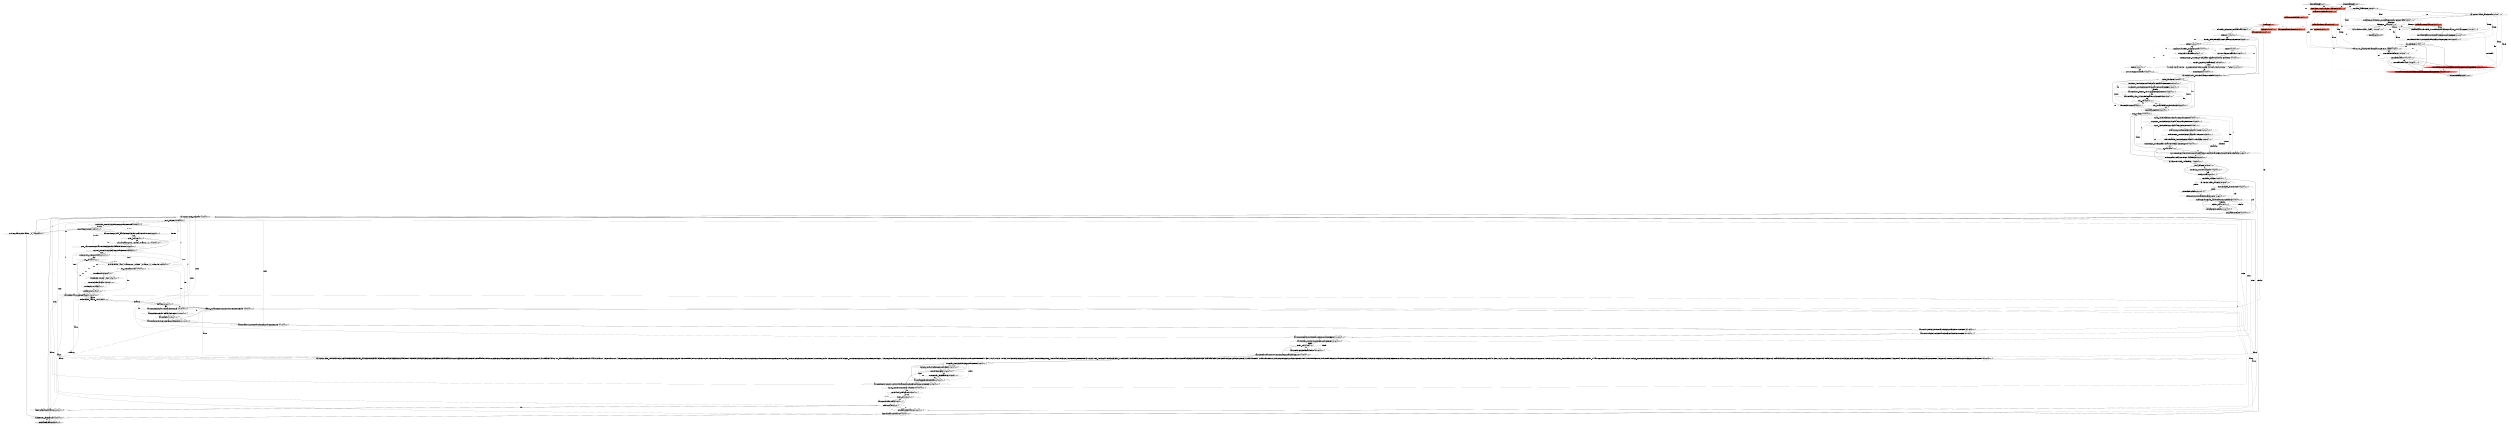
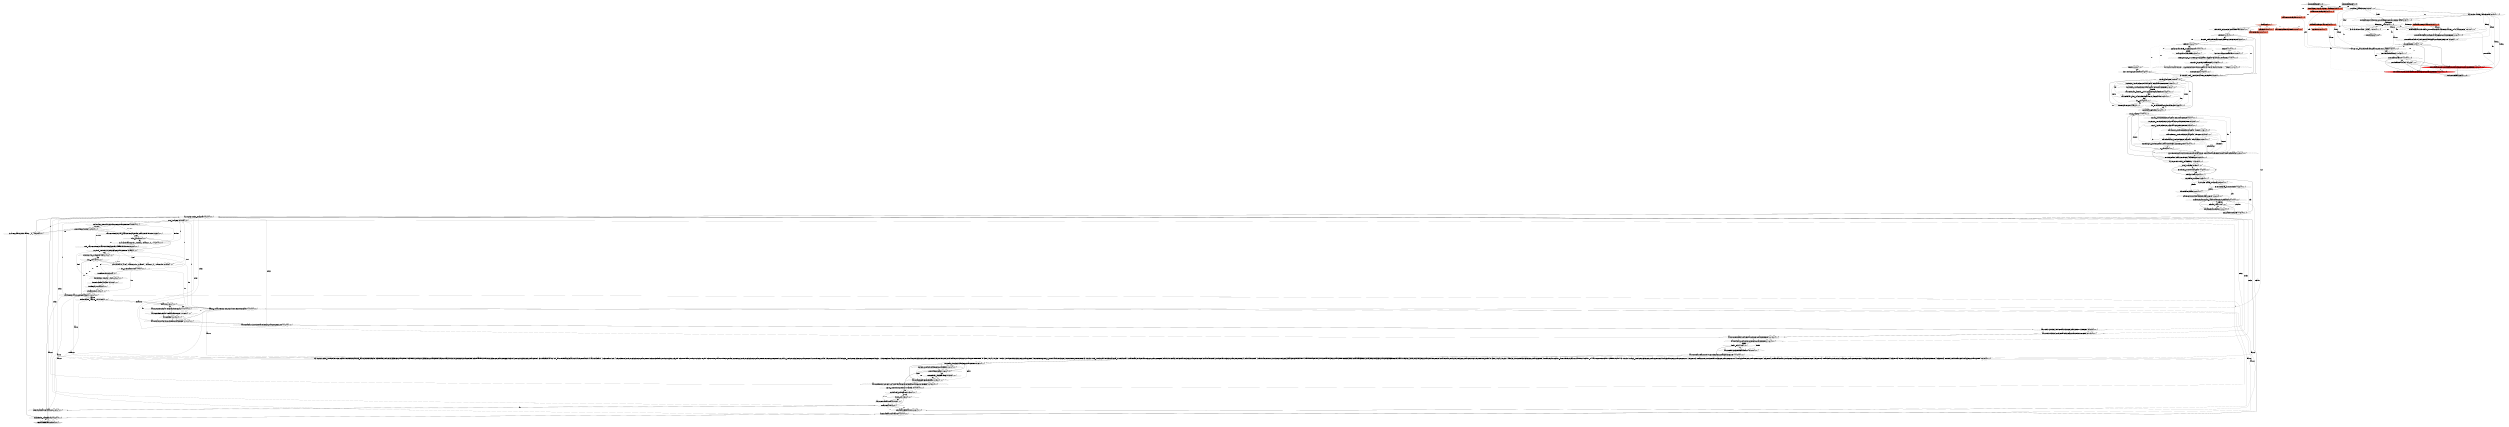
node "parseNetworkHandlerConfig['1', '0', '0']": shape diamond -> box
